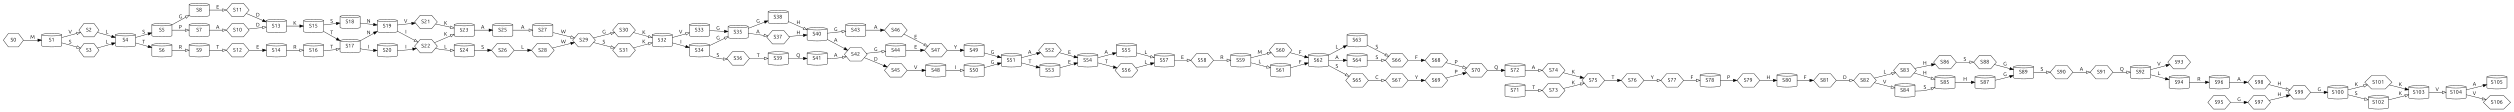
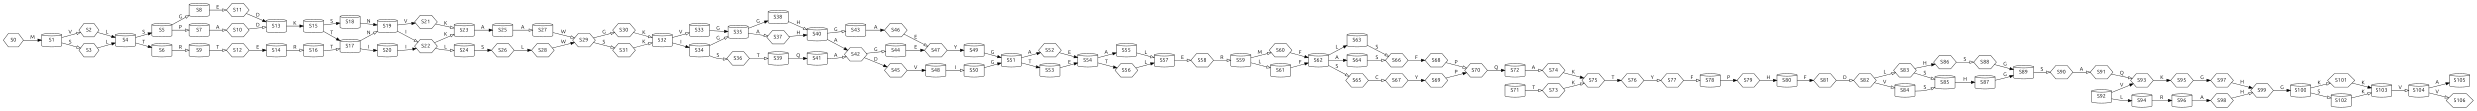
edge "S17" -> "S19": arrowhead normal -> onormal
edge "S91" -> "S92": now "S91" -> "S93"
edge "S83" -> "S85": label "H" -> "S"
edge "S93" -> "S95": added, label "K"
